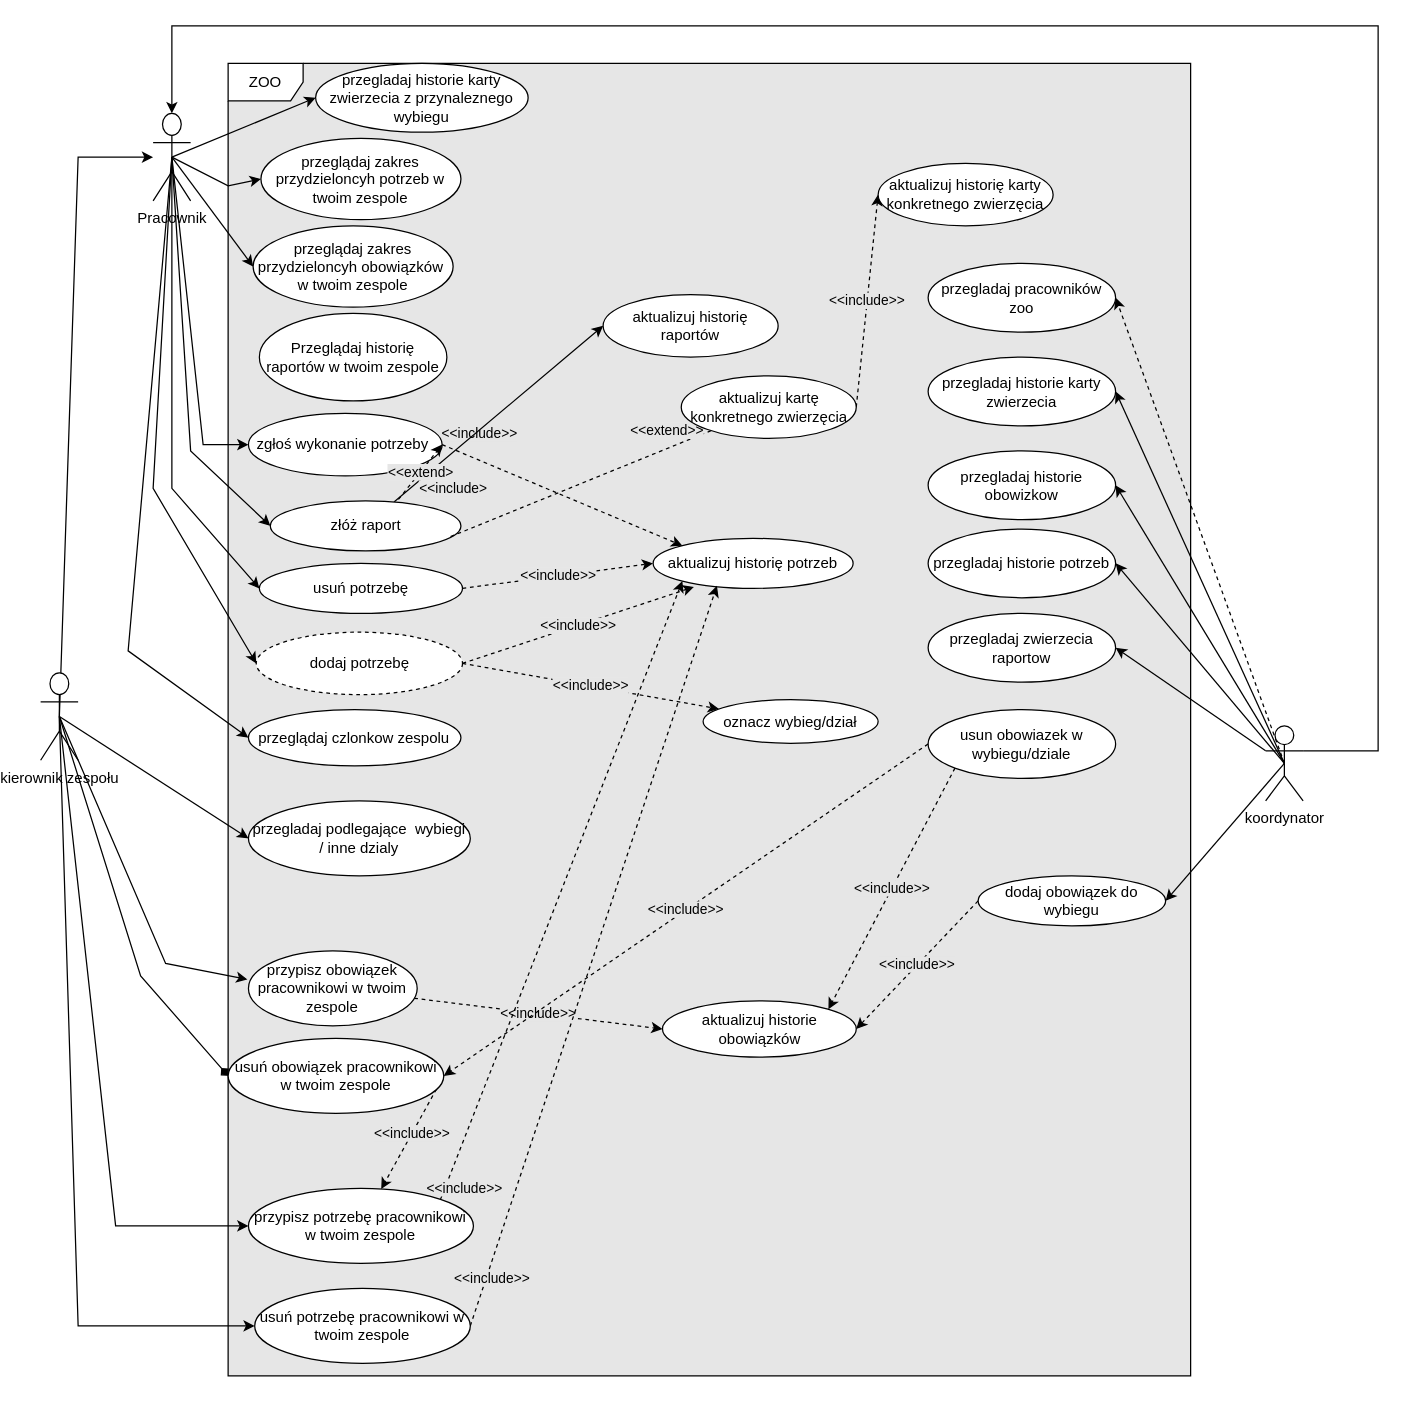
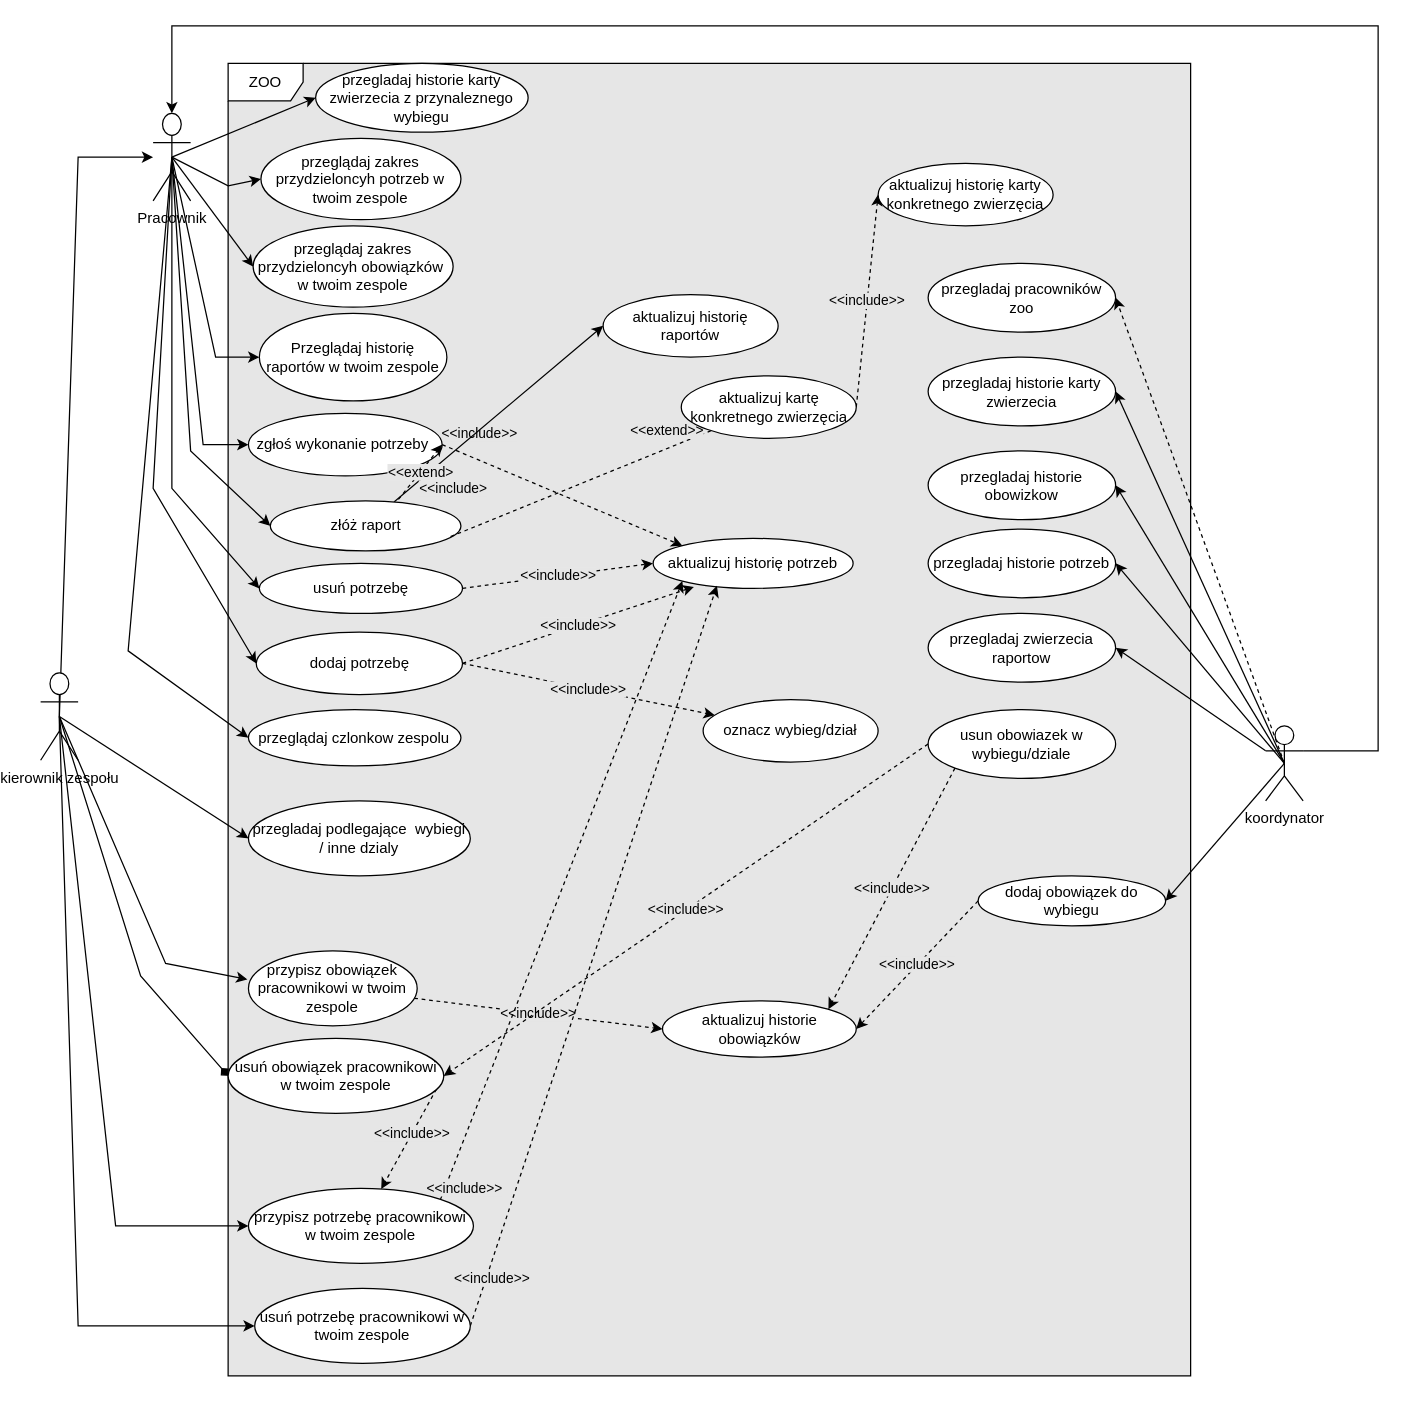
edge "Pracownik" -> "Przeglądaj historię raportów w twoim zespole": added
node "dodaj potrzebę": style dashed -> solid
node "oznacz wybieg/dział": size 175x44 -> 175x63
